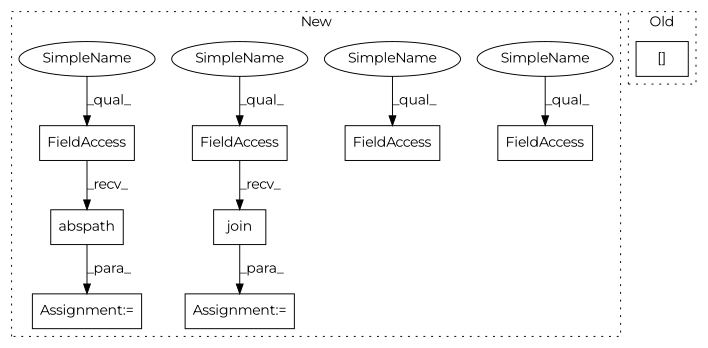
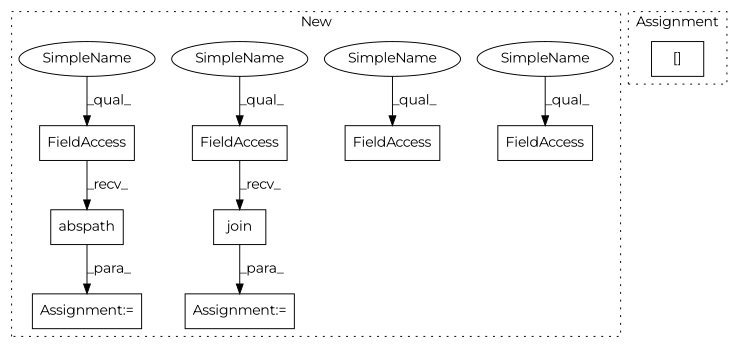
cluster "Old": label "Old" -> "Assignment"
